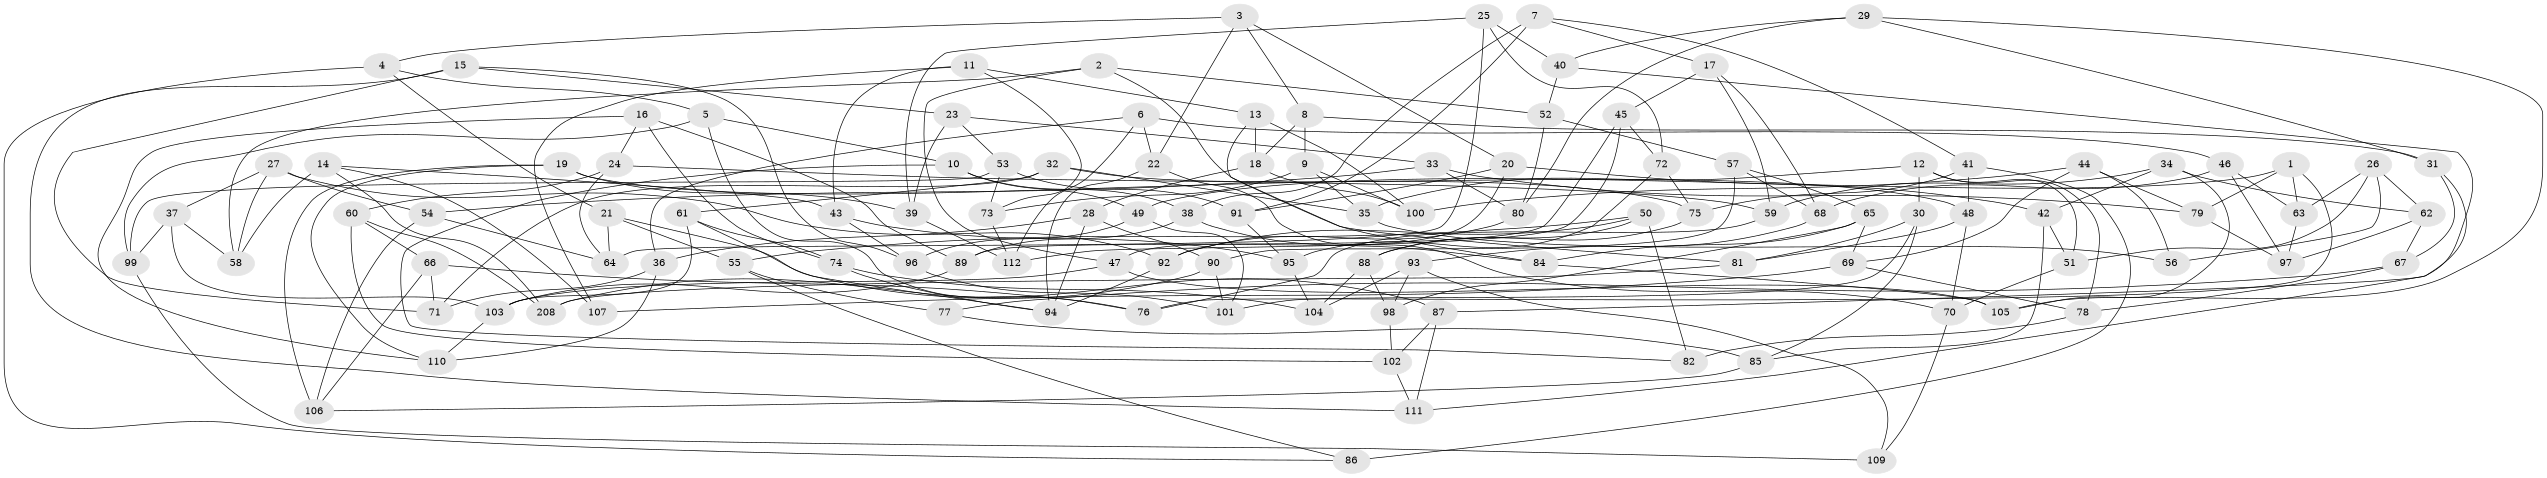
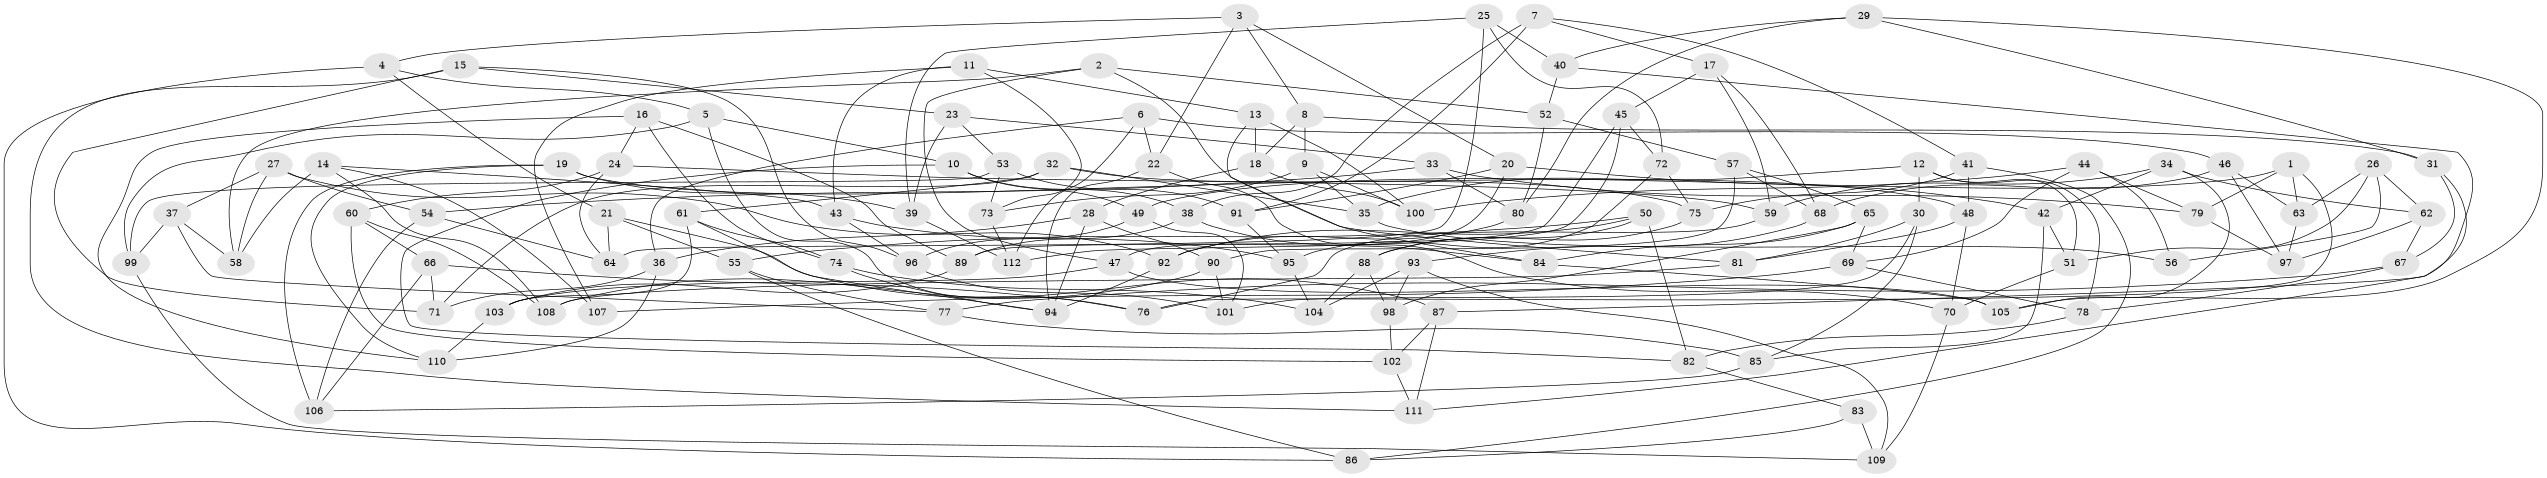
edge "37" -- "103": now "37" -- "77"
node "208": label "208" -> "108"
node "83": added
